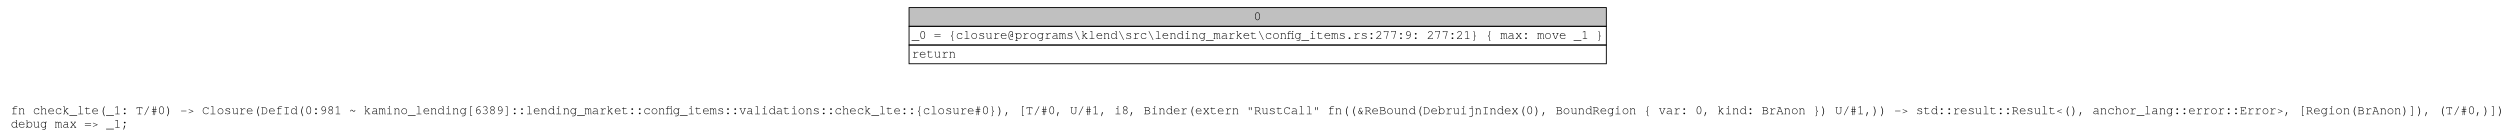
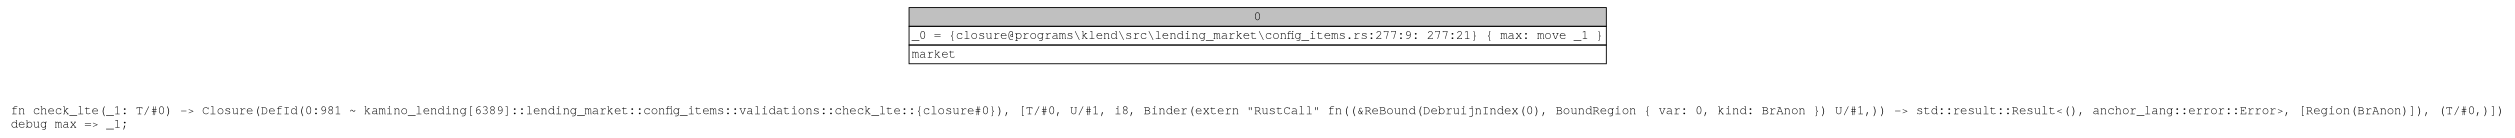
node "0": text "return" -> "market"
